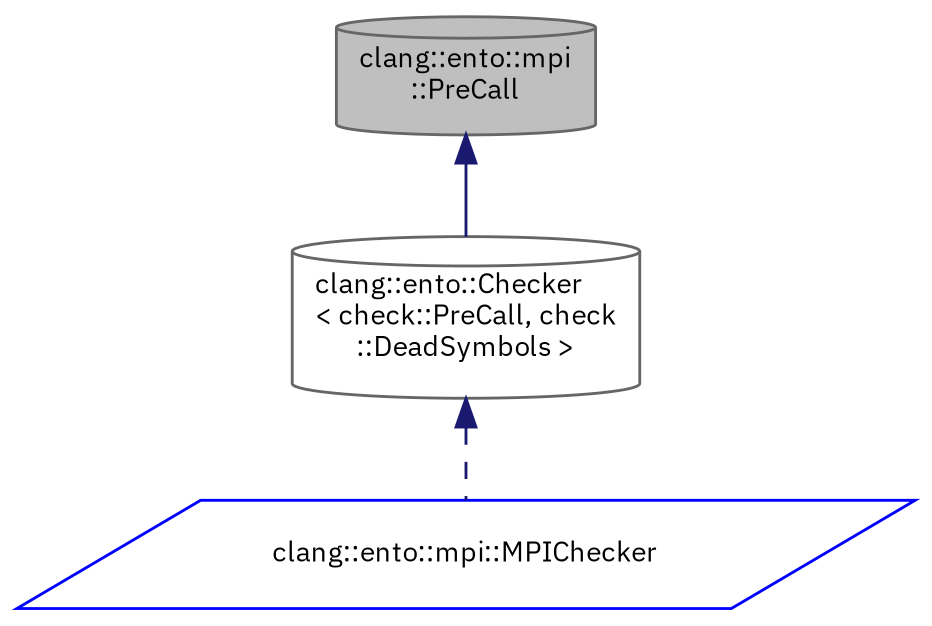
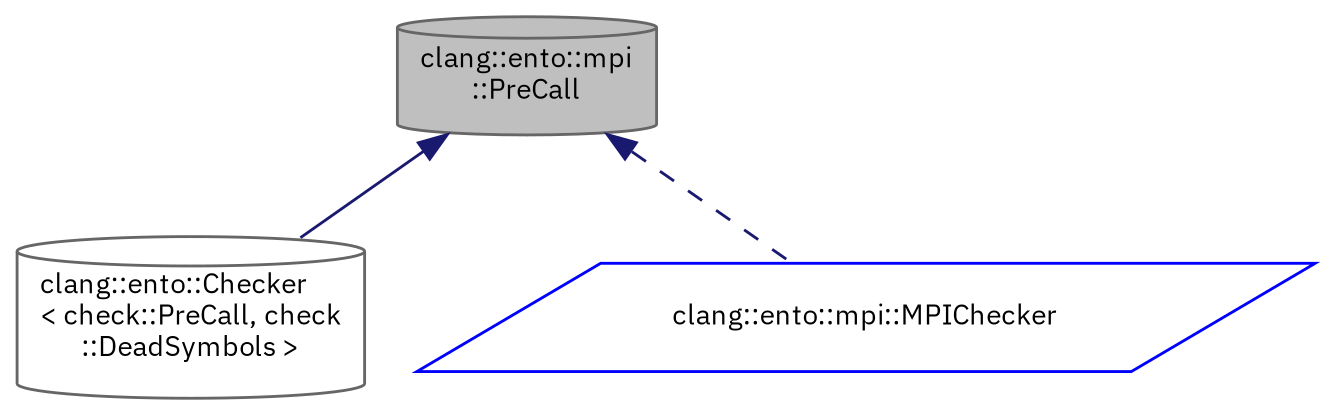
edge "clang::ento::mpi::MPIChecker" -> "clang::ento::Checker < check::PreCall, check ::DeadSymbols >": now "clang::ento::mpi::MPIChecker" -> "clang::ento::mpi ::PreCall"
